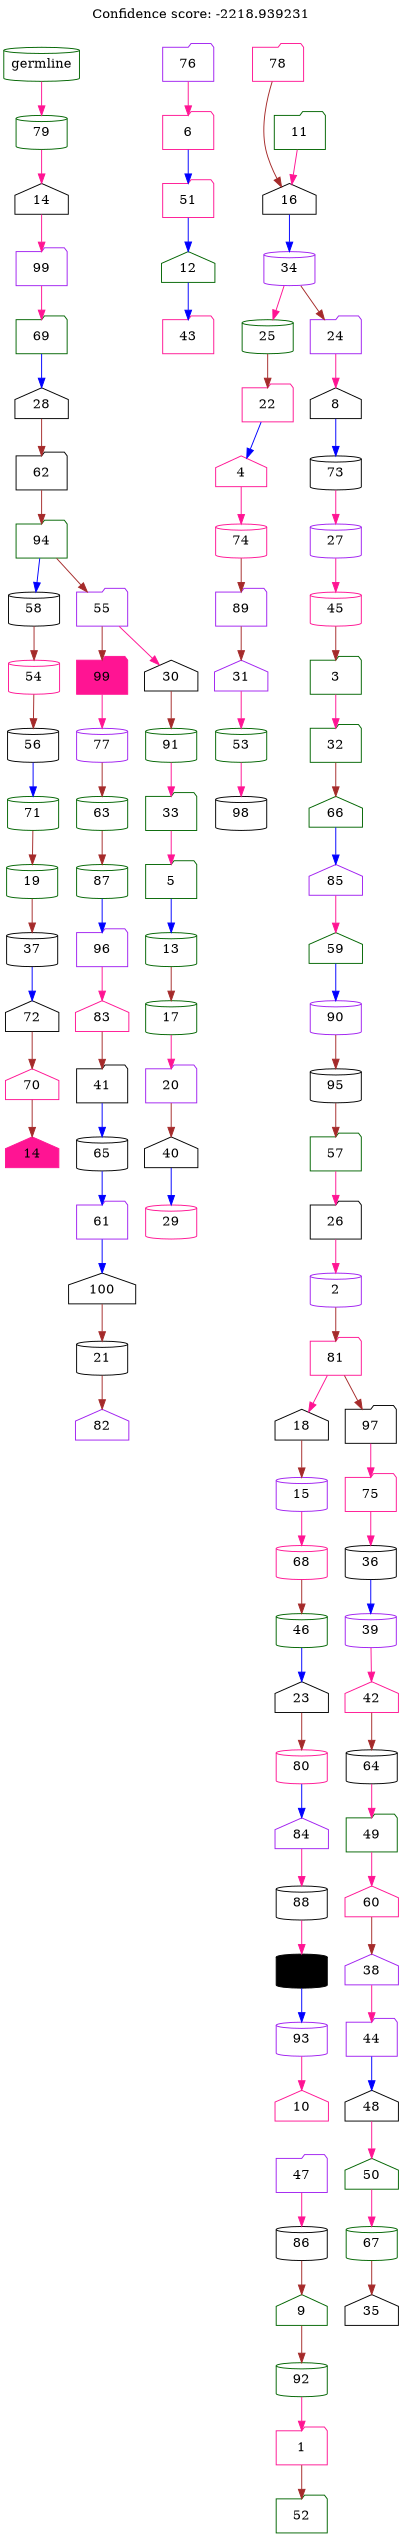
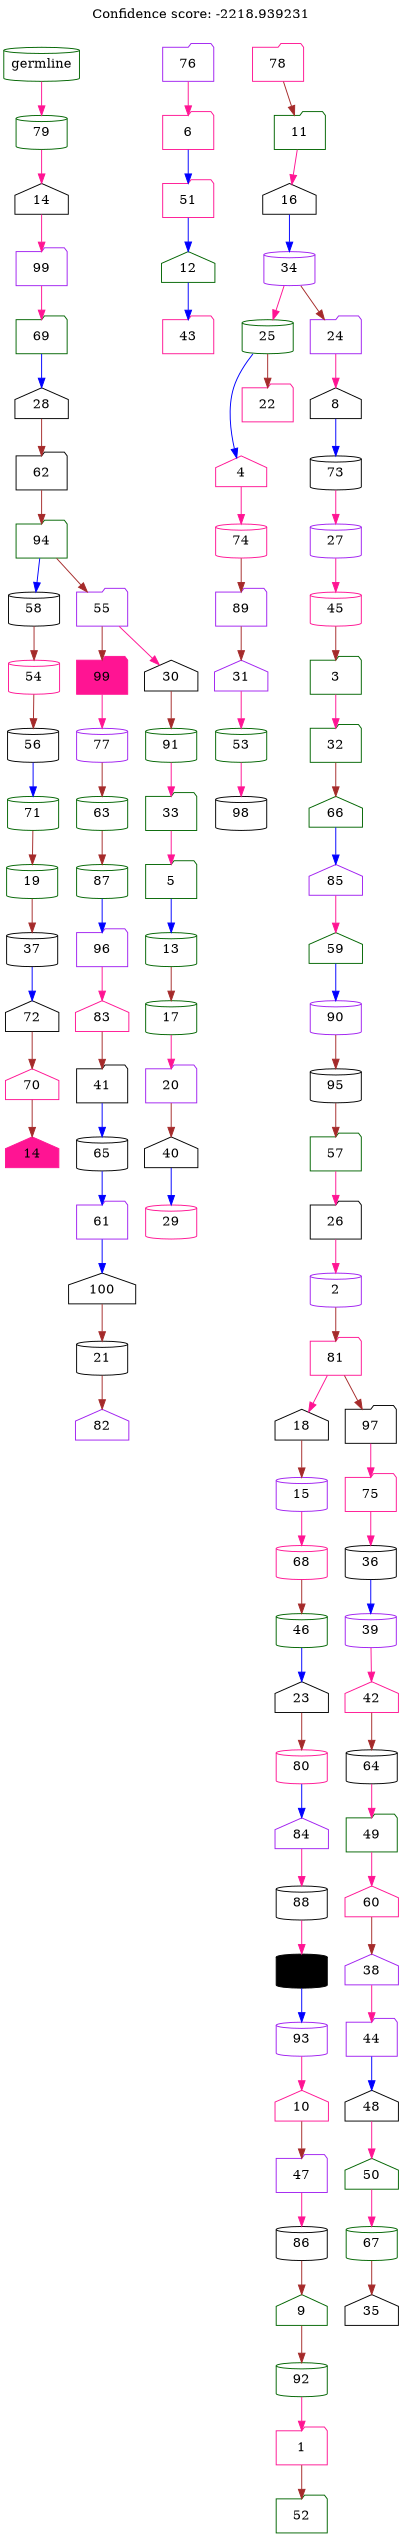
edge "78" -> "16": now "78" -> "11"
edge "22" -> "4": now "25" -> "4"
edge "10" -> "47": added
